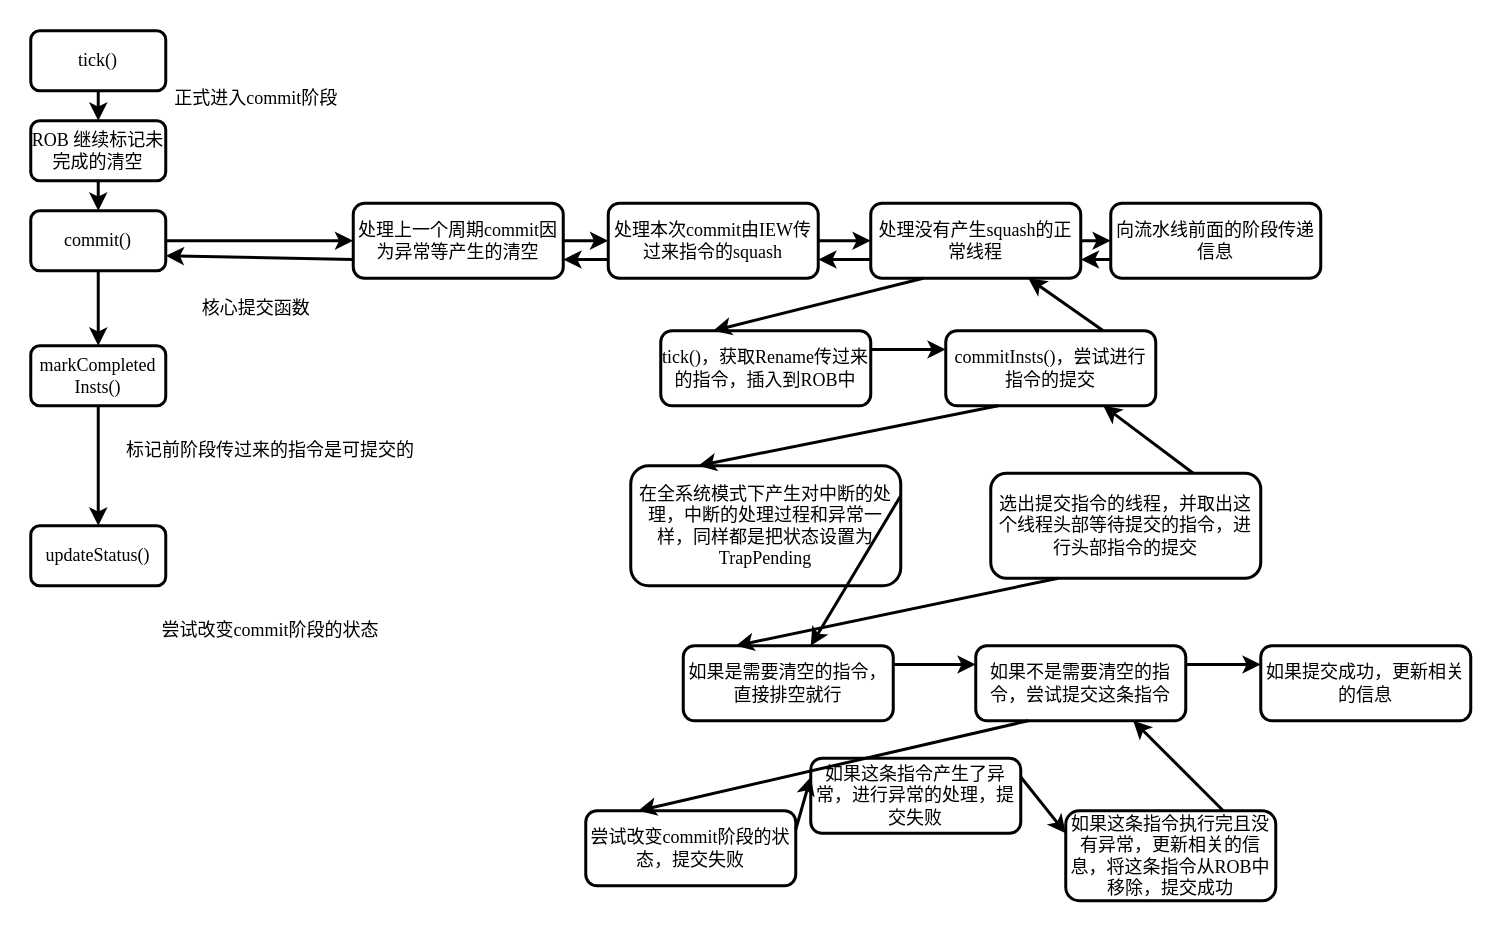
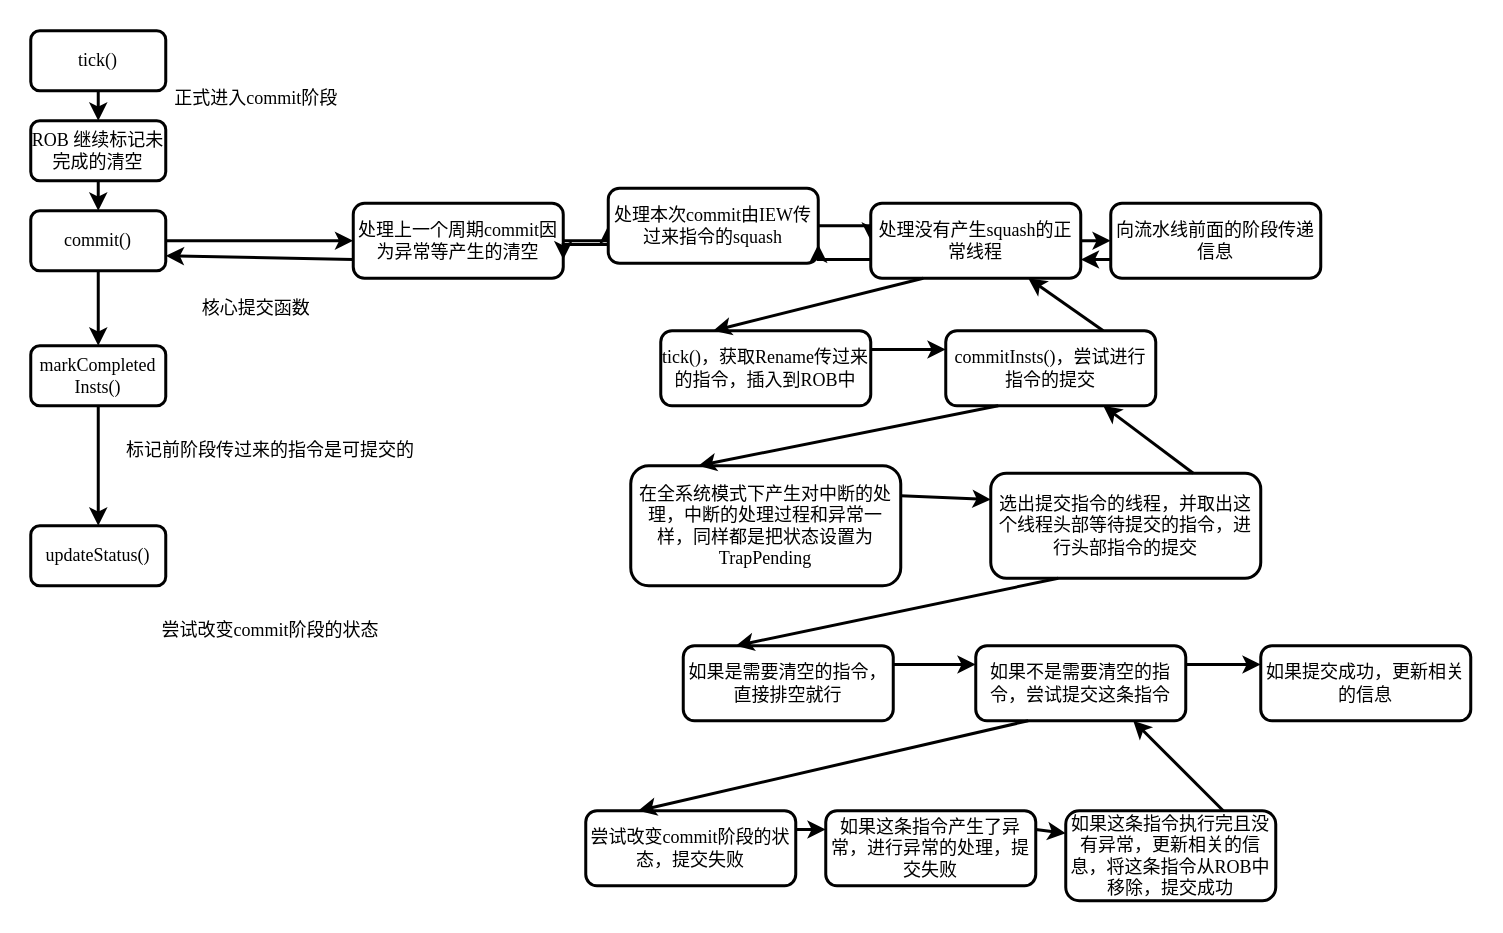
node "处理本次commit由IEW传过来指令的squash": moved (713, 241) -> (713, 226)
edge "在全系统模式下产生对中断的处理，中断的处理过程和异常一样，同样都是把状态设置为TrapPending" -> "如果是需要清空的指令，直接排空就行": now "在全系统模式下产生对中断的处理，中断的处理过程和异常一样，同样都是把状态设置为TrapPending" -> "选出提交指令的线程，并取出这个线程头部等待提交的指令，进行头部指令的提交"
node "如果这条指令产生了异常，进行异常的处理，提交失败": moved (916, 796) -> (931, 848)
